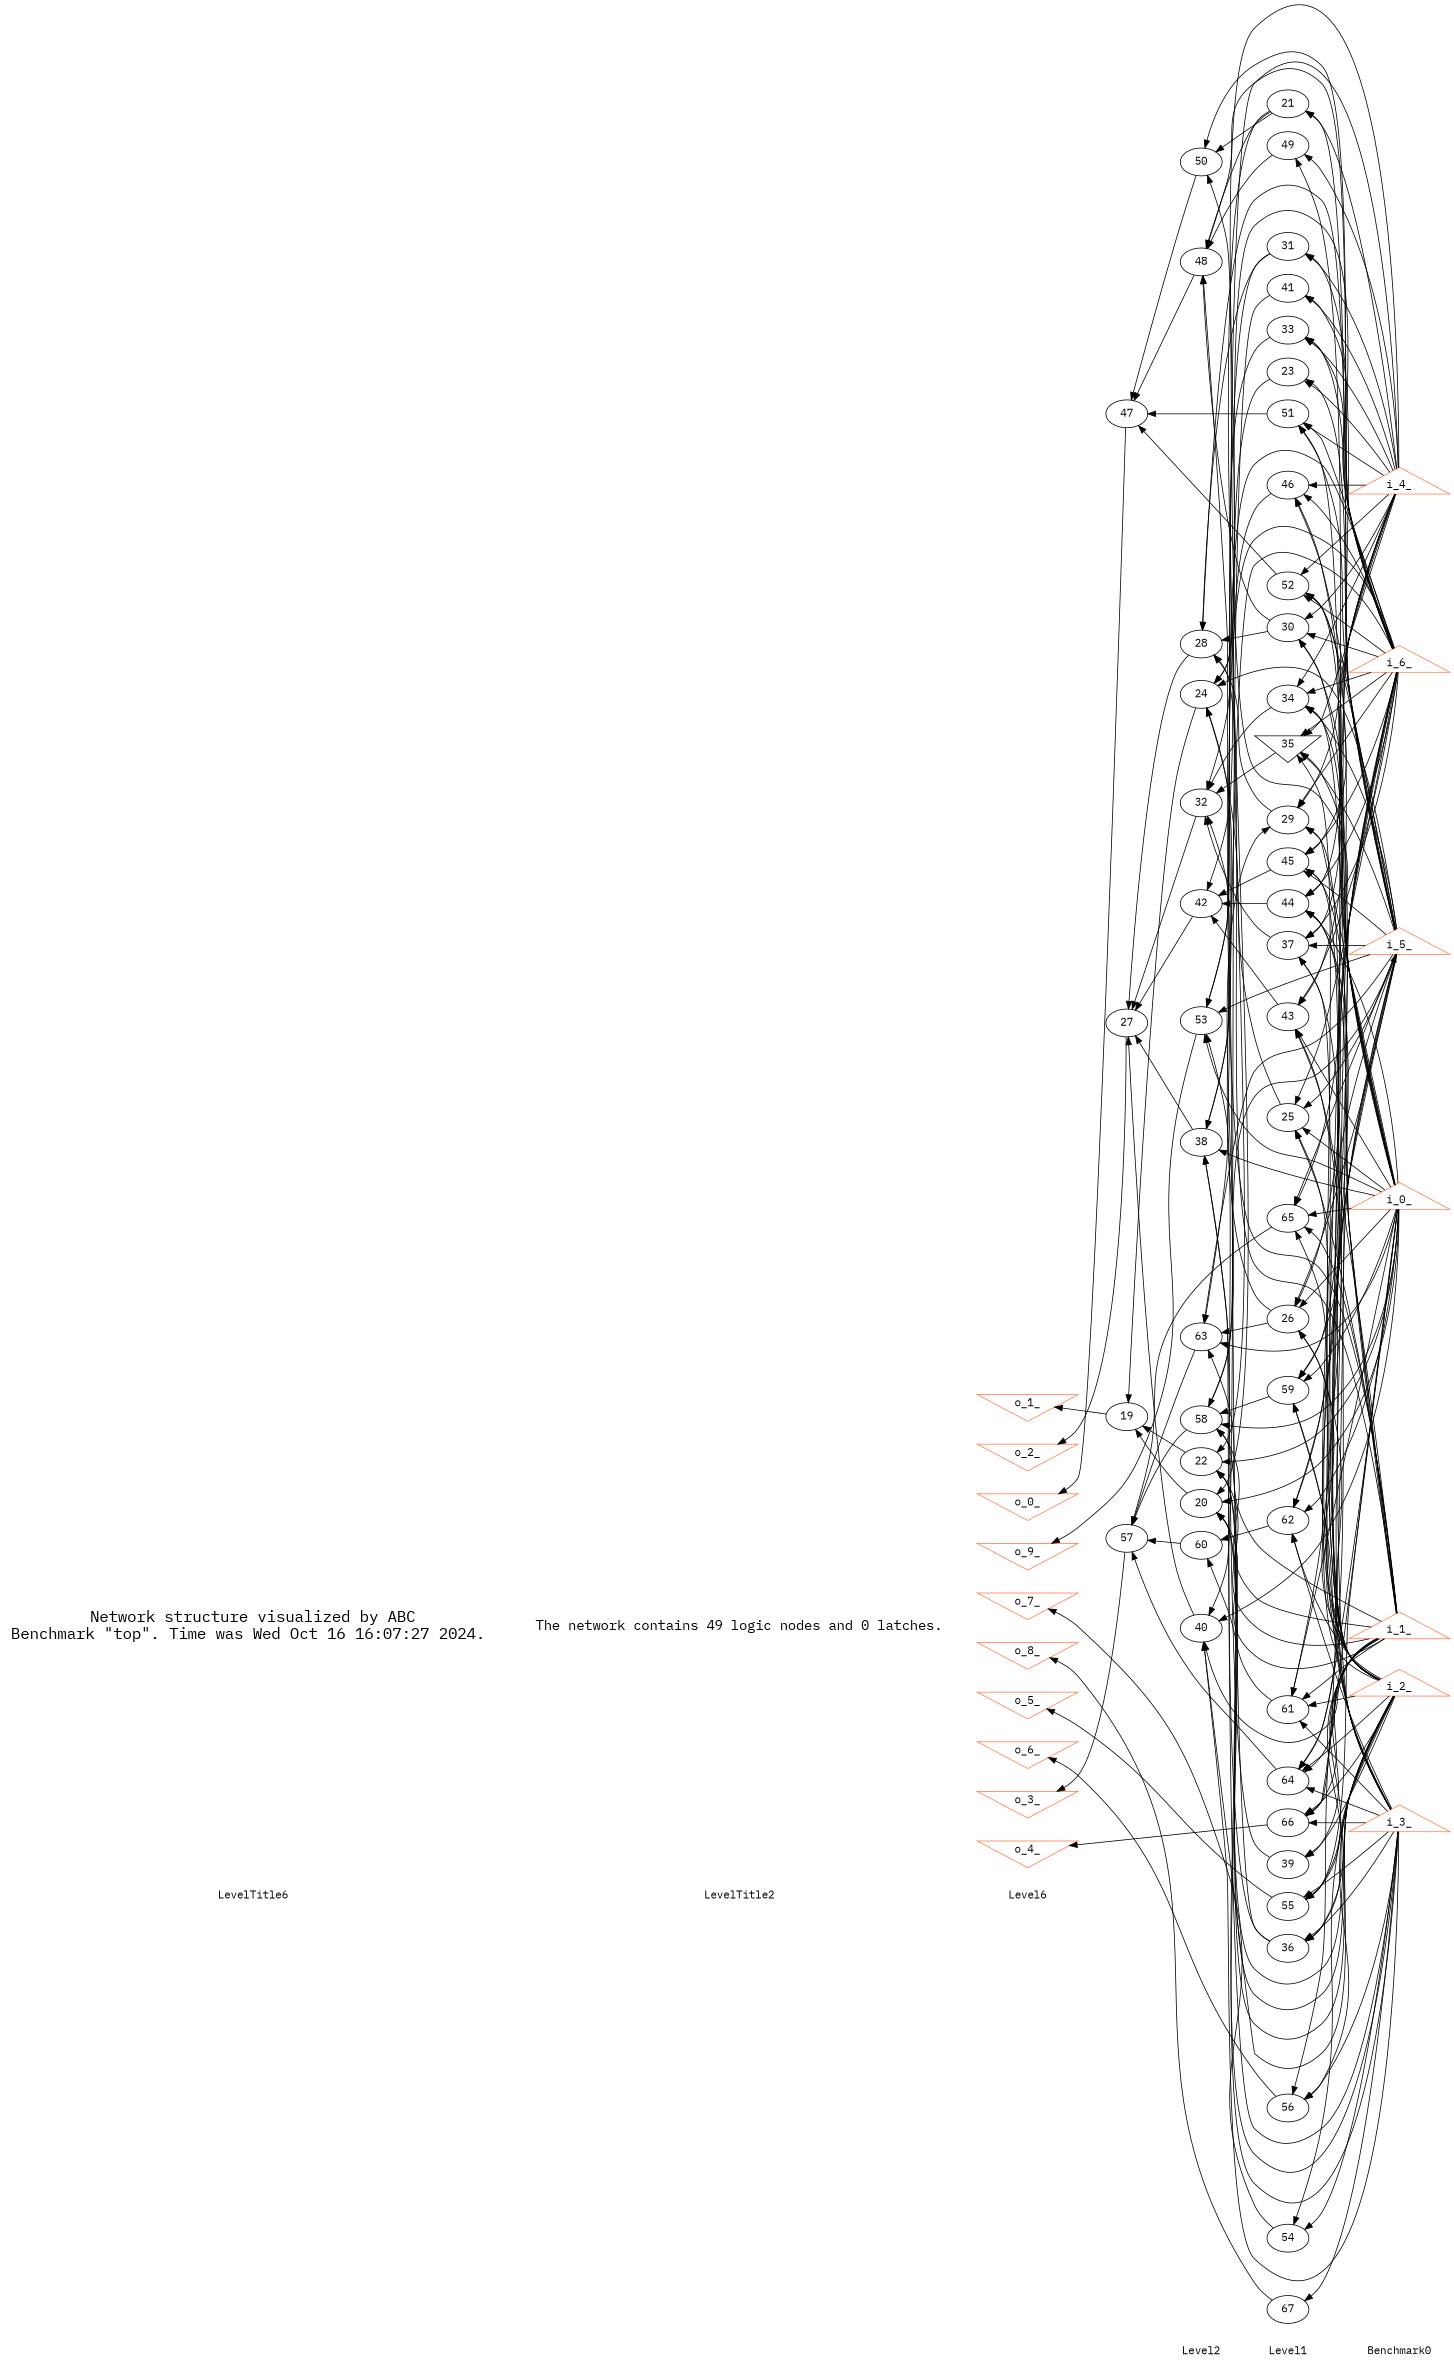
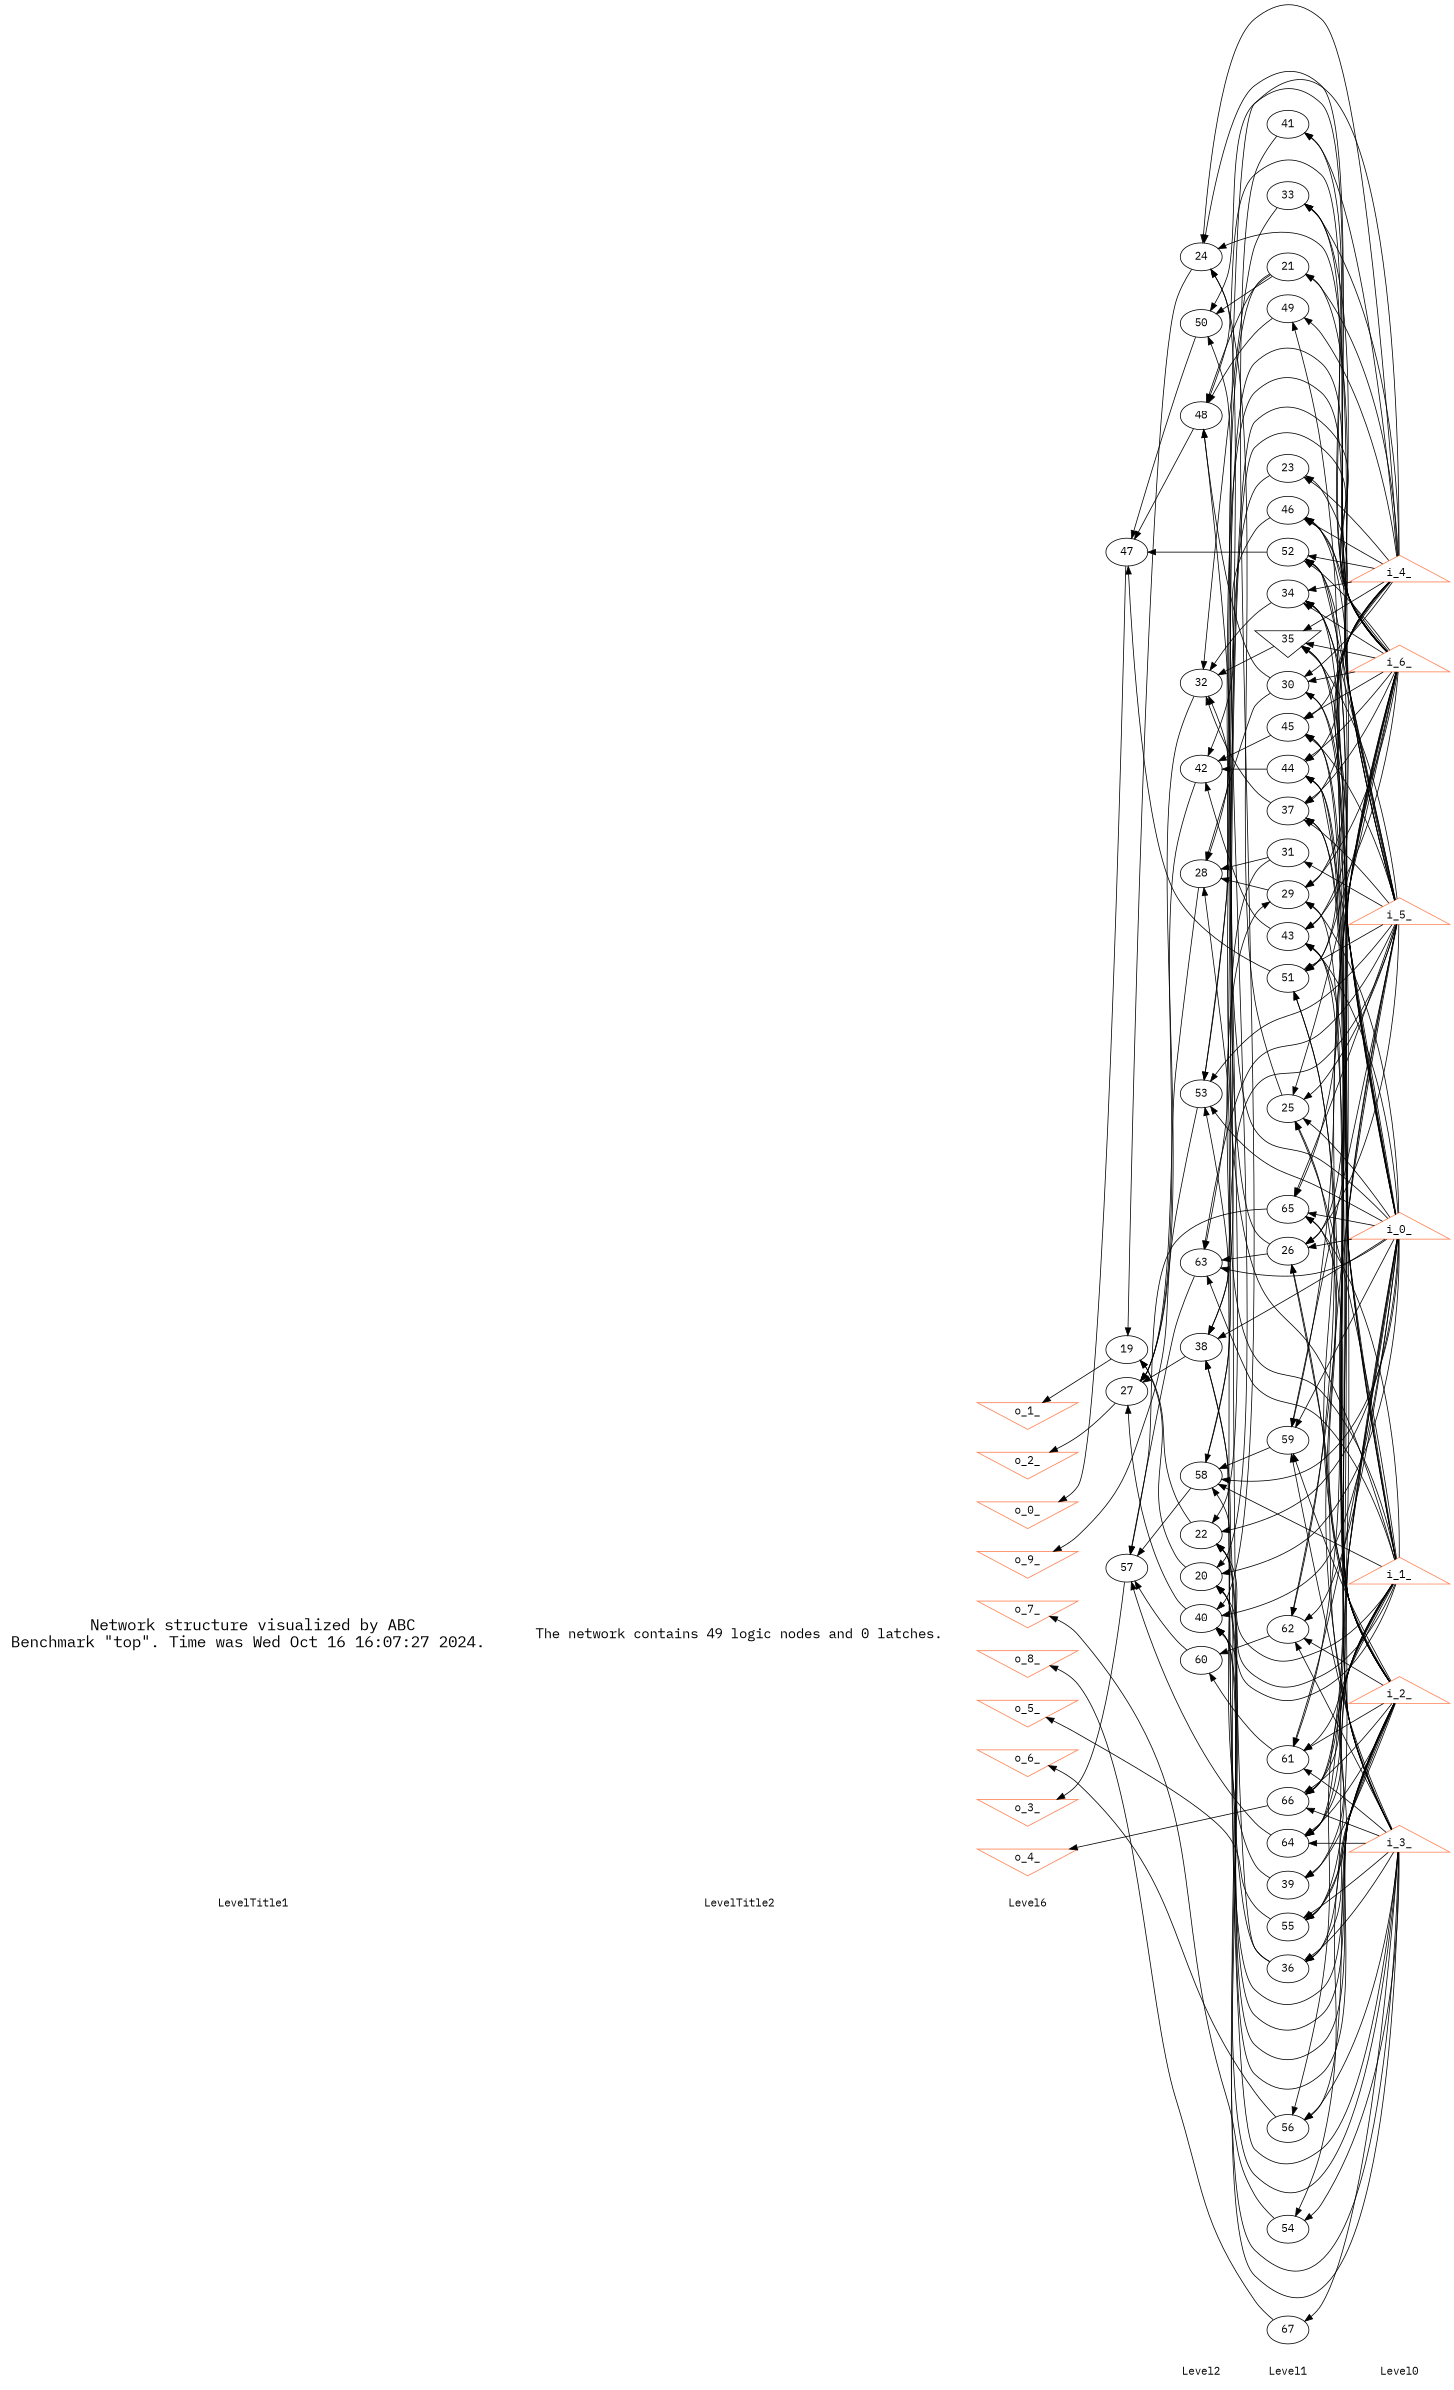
edge "i_4_" -> "31": removed
edge "i_2_" -> "i_5_": now "i_2_" -> "51"
node "LevelTitle6": label "LevelTitle6" -> "LevelTitle1"
node "Benchmark0": label "Benchmark0" -> "Level0"
